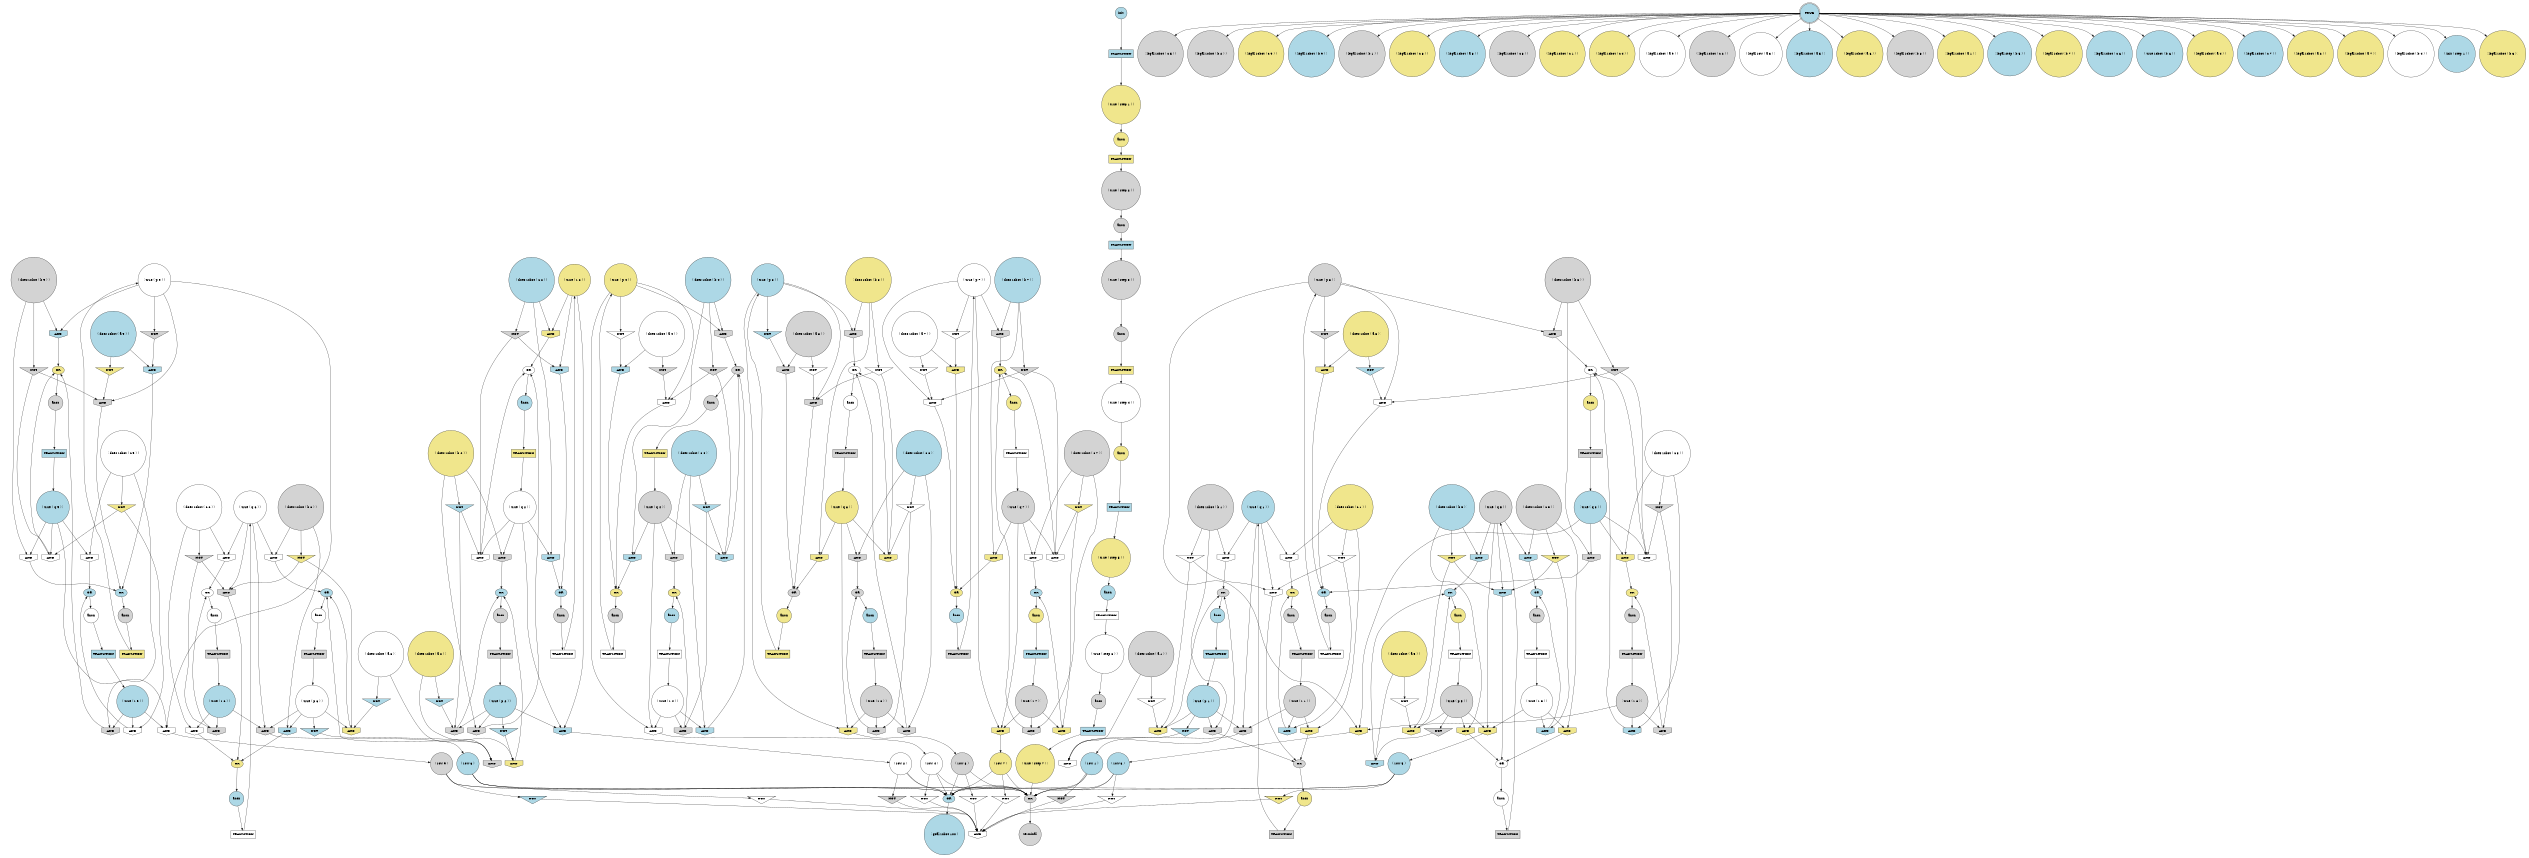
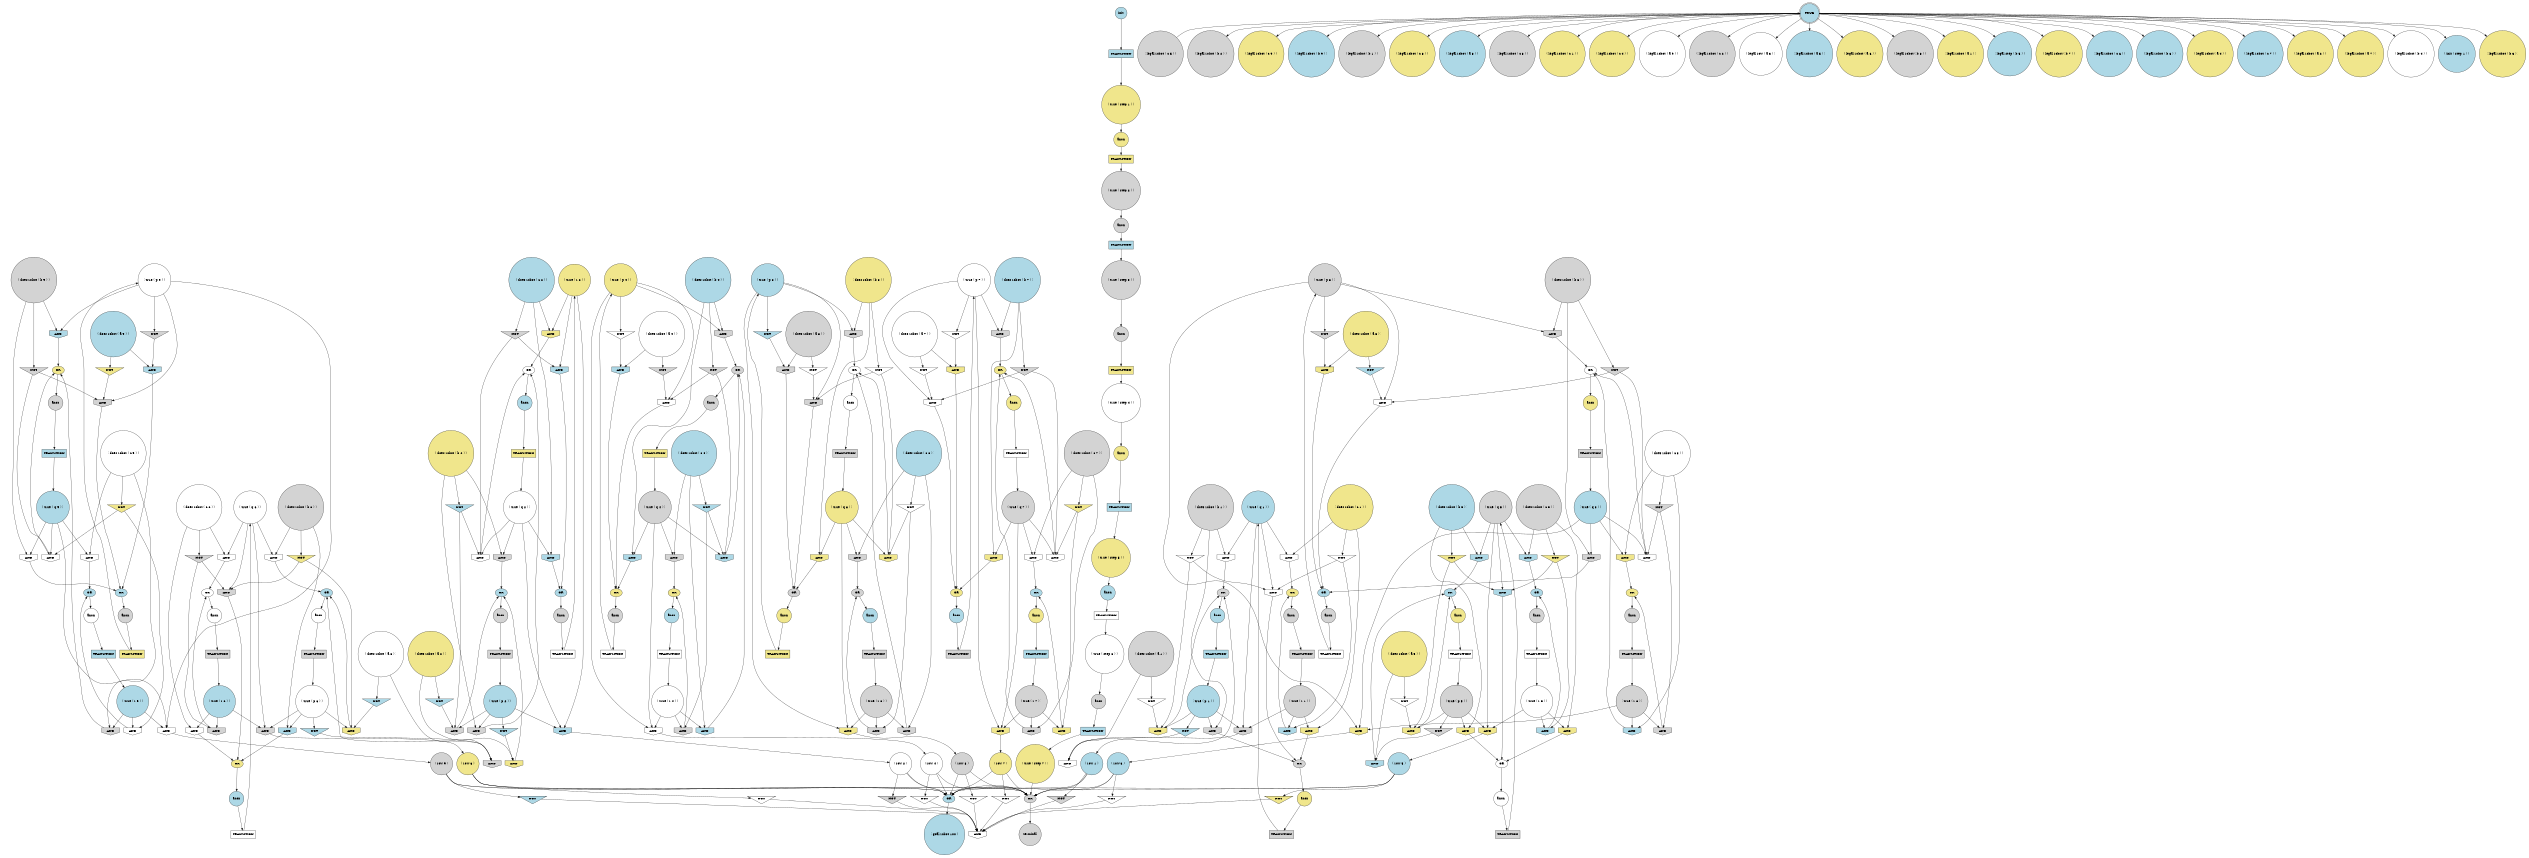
edge "TRUE" -> "( legal robot ( c 5 ) )": reversed
node "( true robot ( b 6 ) )": label "( true robot ( b 6 ) )" -> "( legal robot ( b 6 ) )"
node "( row 6 )": fillcolor lightblue -> khaki
